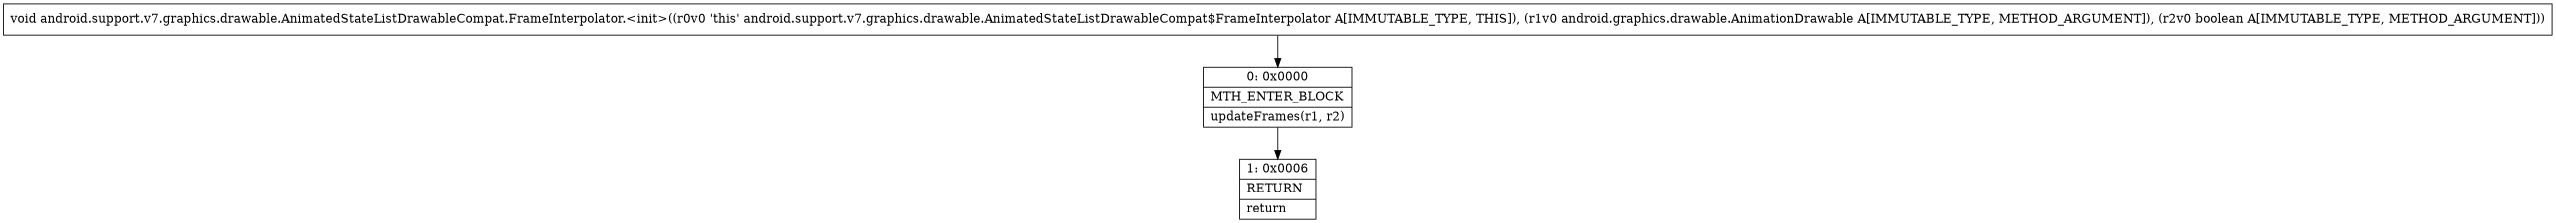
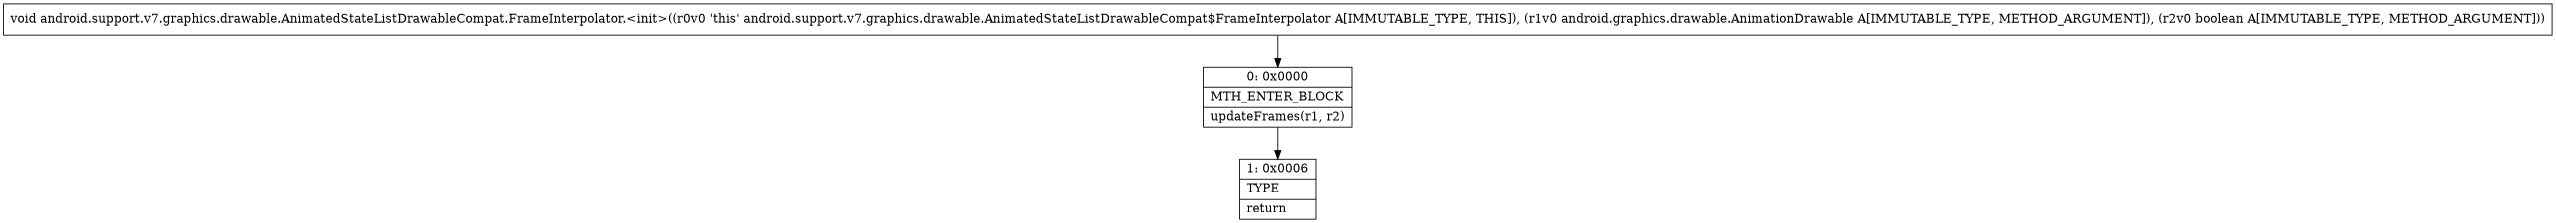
node "1: 0x0006": text "RETURN" -> "TYPE"
